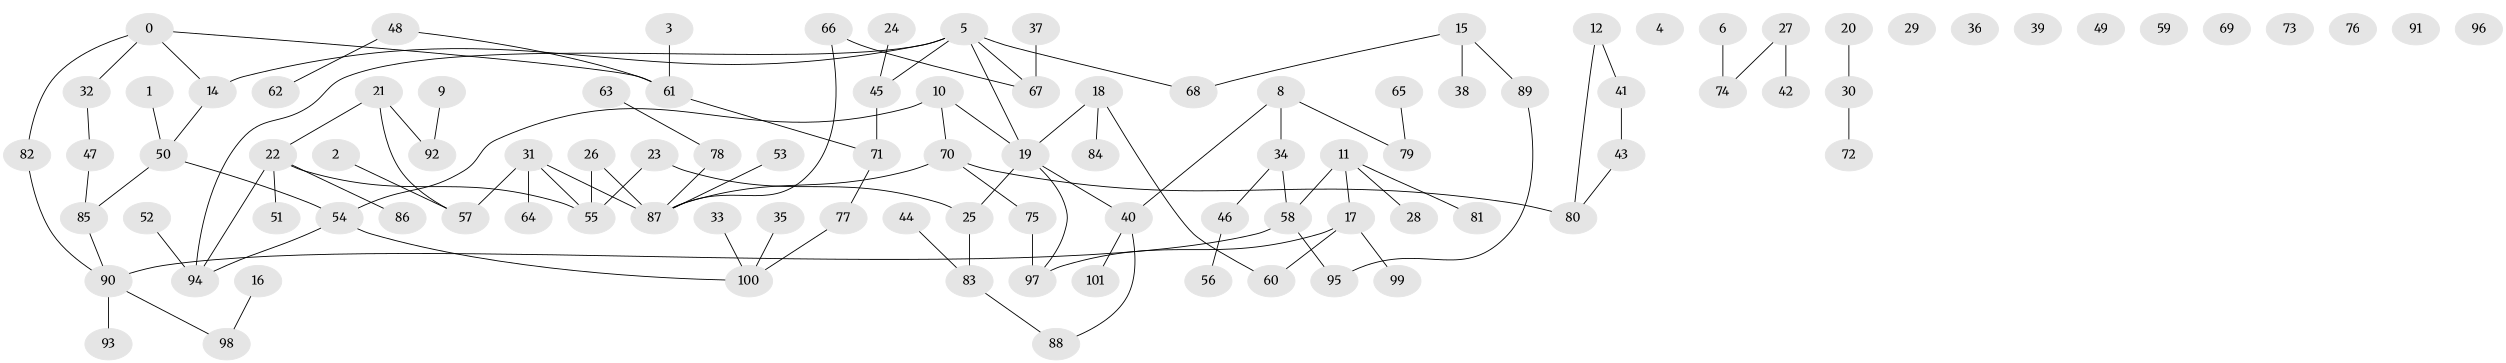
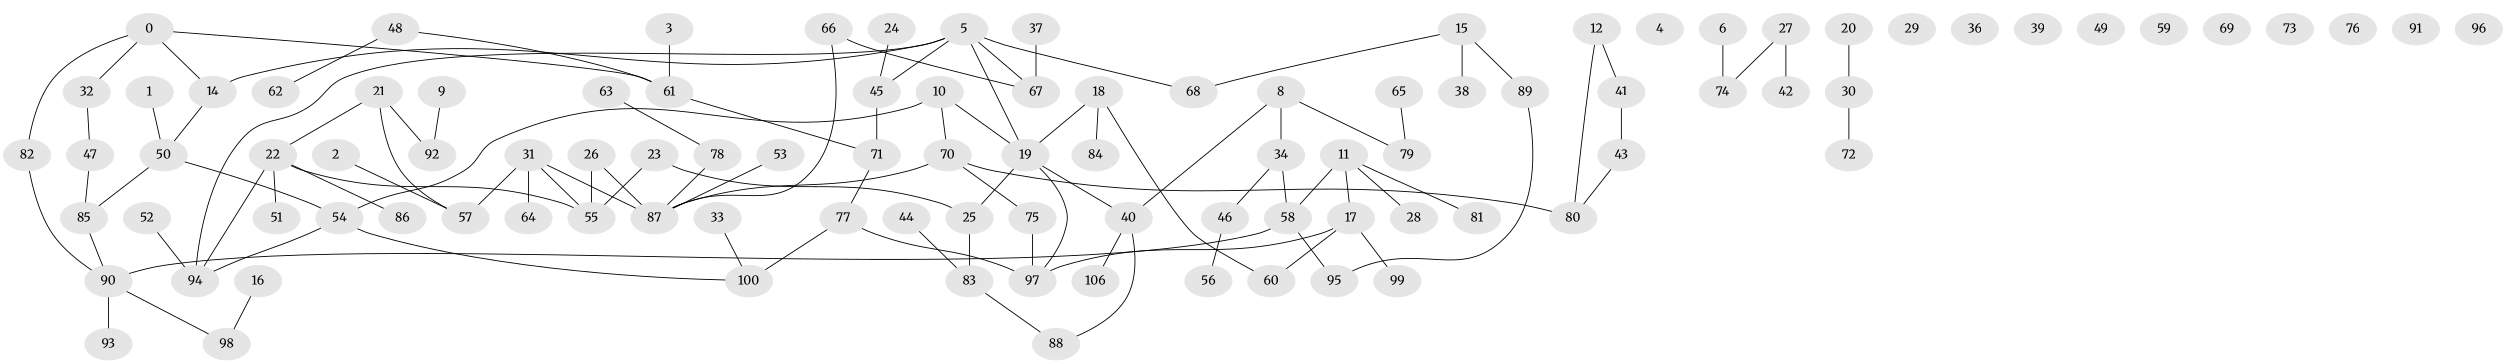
node "35": removed
edge "77" -- "97": added
node "101": label "101" -> "106"
